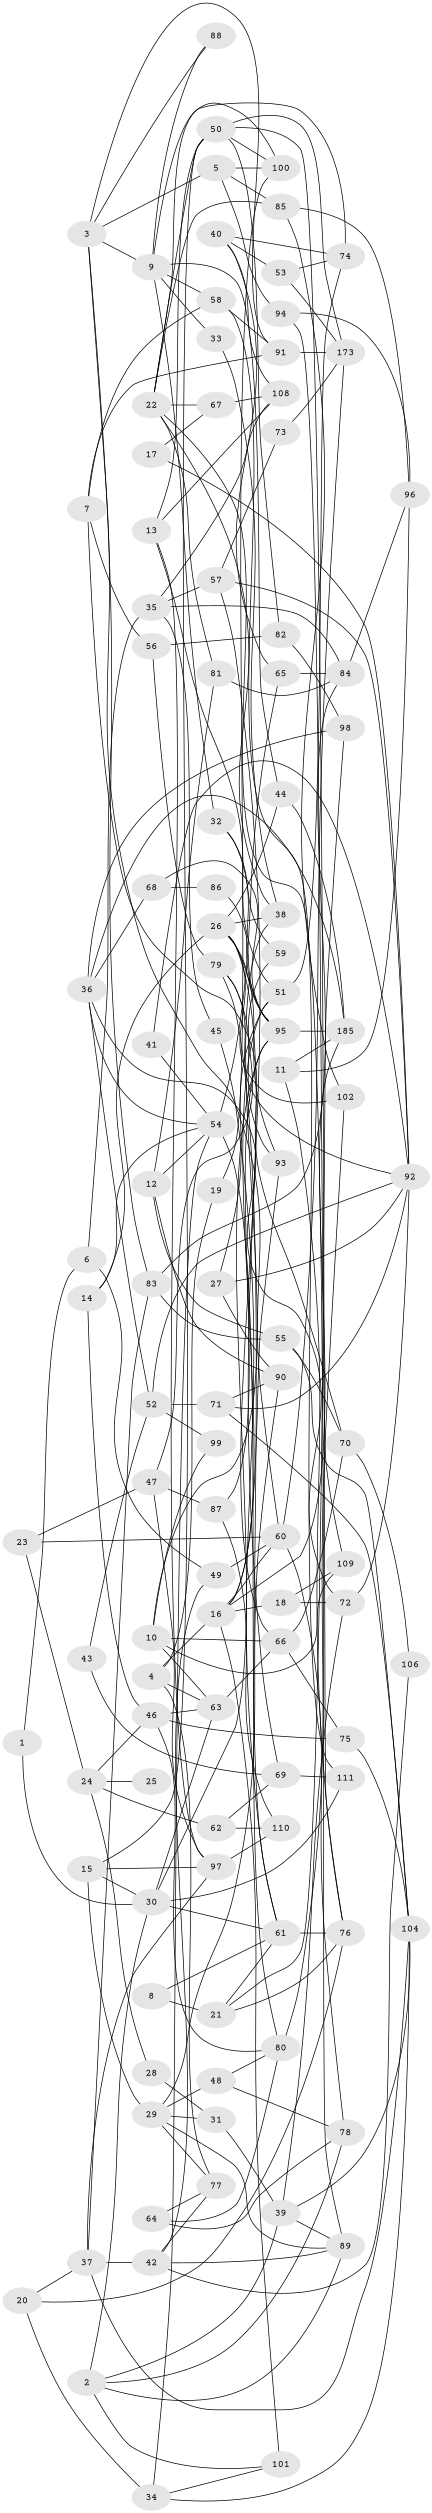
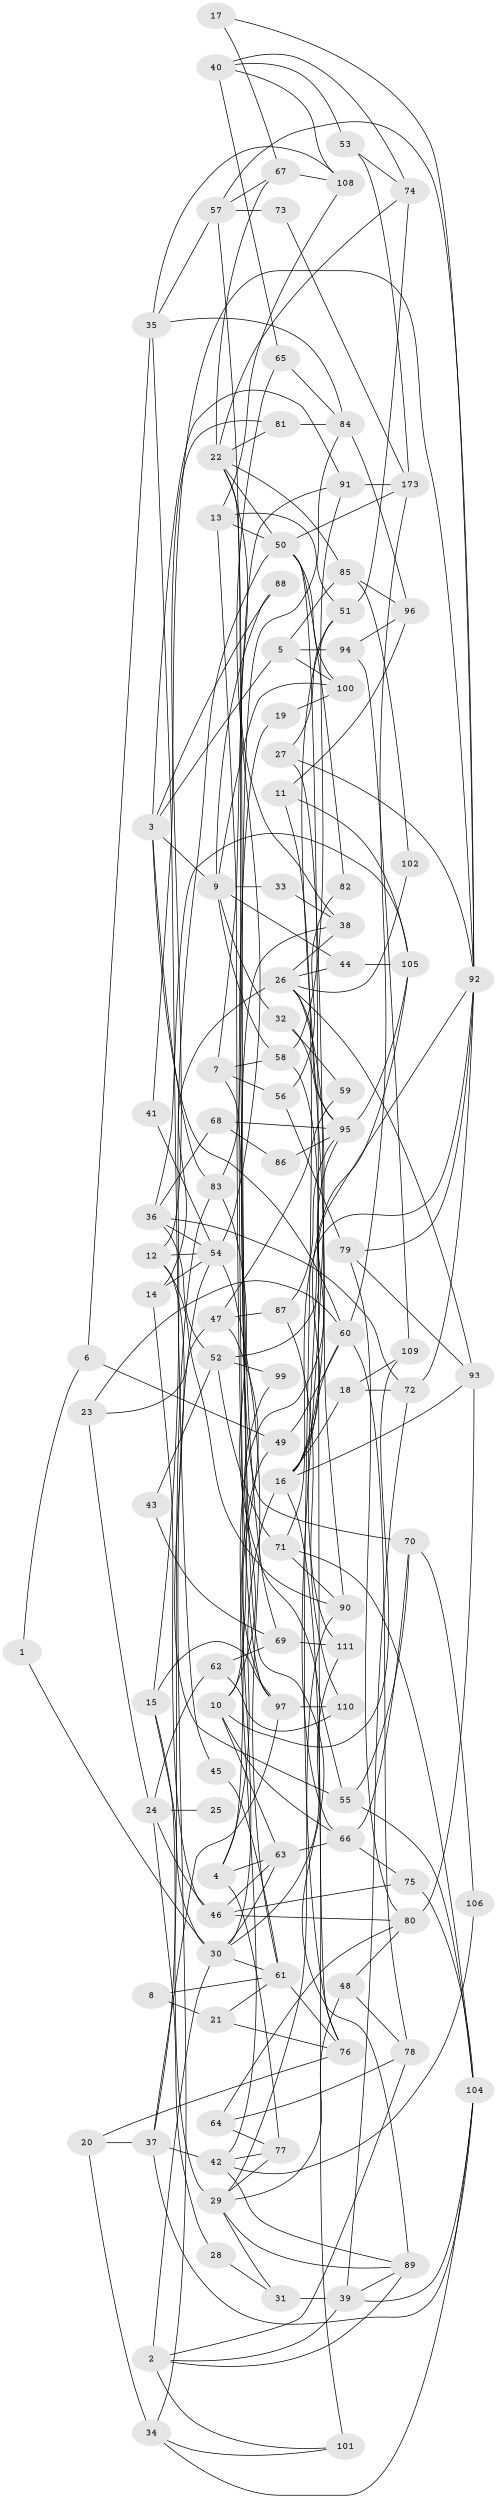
edge "67" -- "57": added
node "98": removed
node "185": label "185" -> "105"
edge "102" -- "80": now "93" -- "80"
